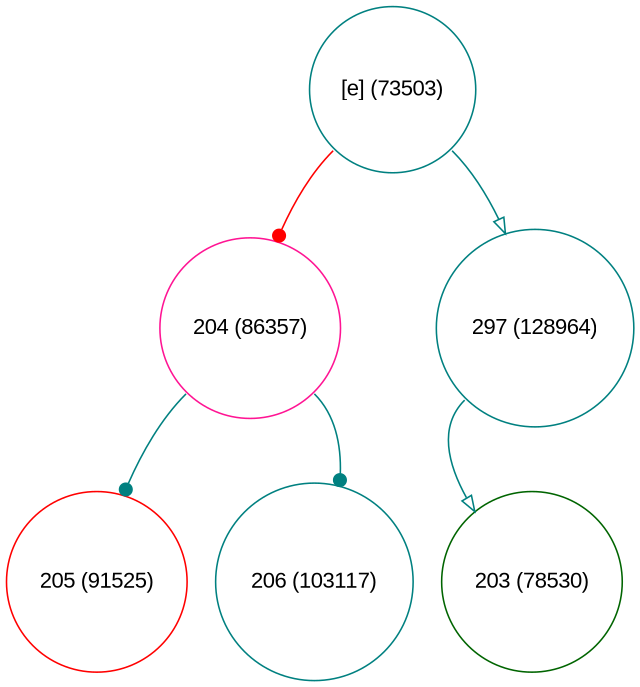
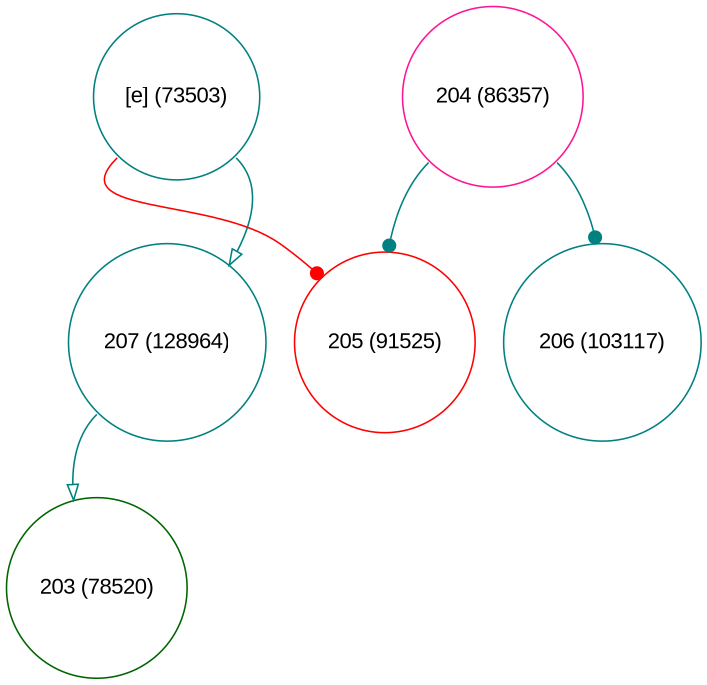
edge "[e] (73503)" -> "204 (86357)": now "[e] (73503)" -> "205 (91525)"
node "297 (128964)": label "297 (128964)" -> "207 (128964)"
node "203 (78530)": label "203 (78530)" -> "203 (78520)"
